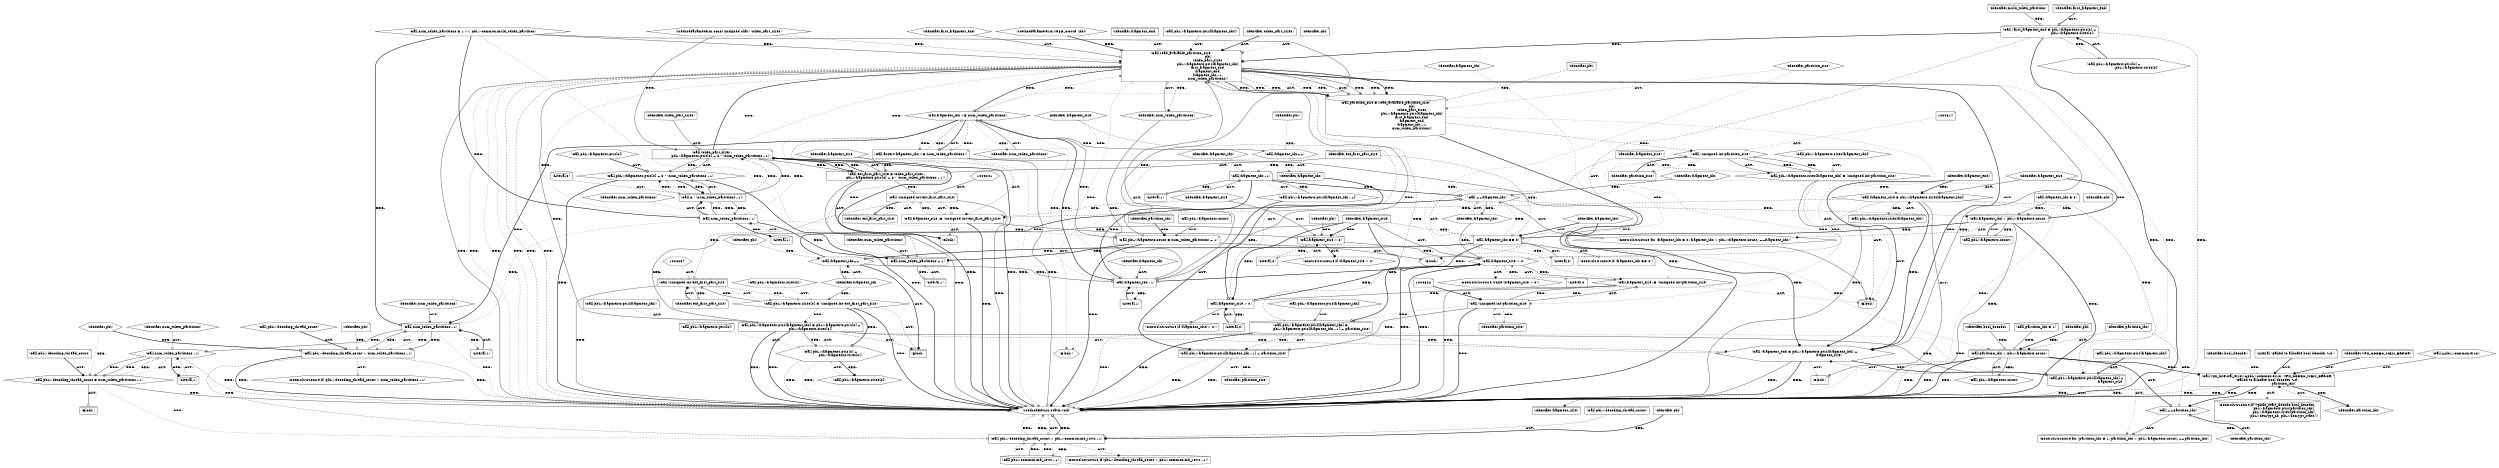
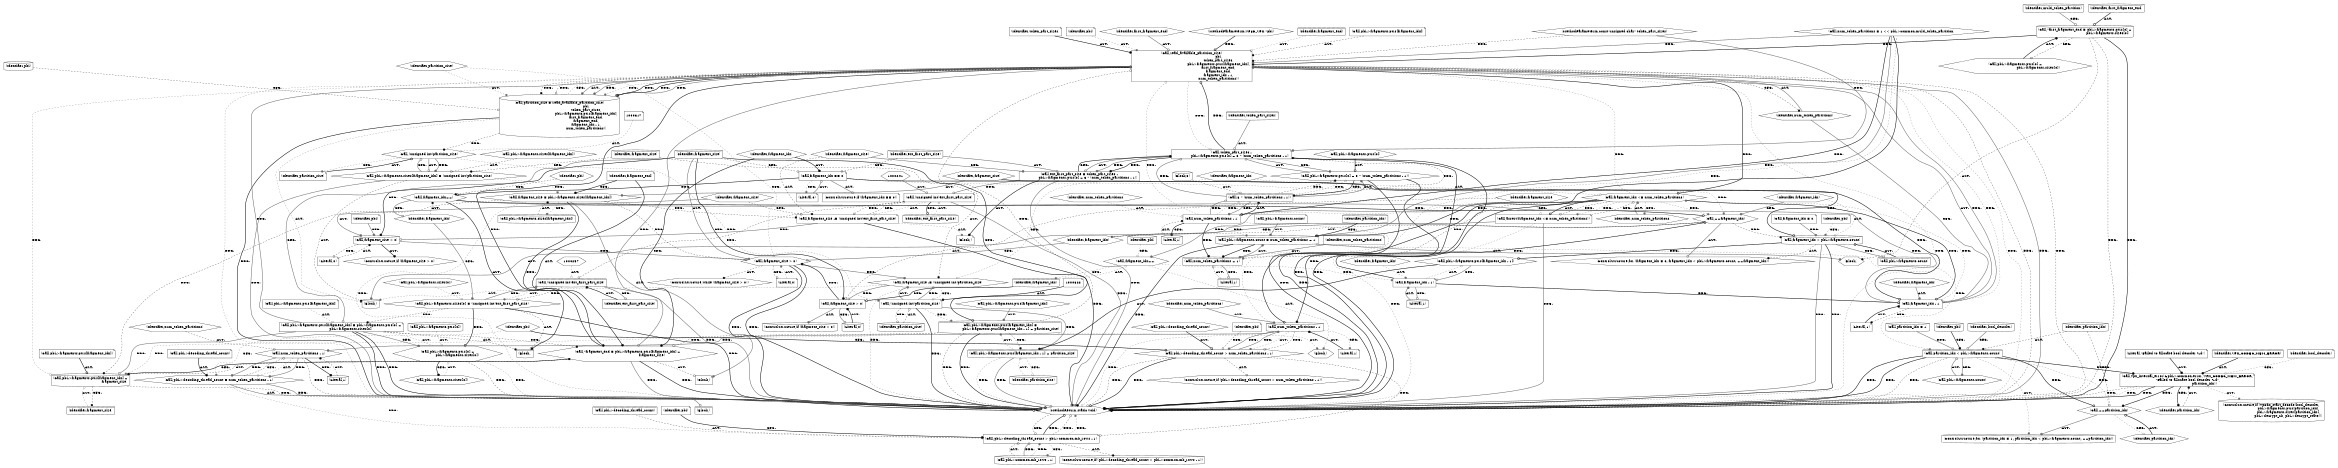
node "(MethodParameterIn,VP8D_COMP *pbi)": label "(MethodParameterIn,VP8D_COMP *pbi)" -> "(MethodParameterIn,VP8D_VPX *pbi)"
edge "(Call,fragment_idx <= num_token_partitions)" -> "(Call,pbi->fragments.count = num_token_partitions + 1)": color gray40 -> black
node "(Literal,3)": label "(Literal,3)" -> "(Block,3)"
edge "(Call,fragment_idx <= num_token_partitions)" -> "(Call,++fragment_idx)": added, label "DDG:"
edge "(Call,fragment_idx < pbi->fragments.count)" -> "(Call,fragment_idx == 0)": now "(Call,fragment_idx < pbi->fragments.count)" -> "(Call,pbi->fragments.ptrs[fragment_idx - 1])"
node "(Call,pbi->fragments.count = num_token_partitions + 1)": shape note -> cylinder
edge "(Call,num_token_partitions + 1)" -> "(Call,pbi->fragments.count = num_token_partitions + 1)": added, label "AST:"
node "(Call,pbi->decoding_thread_count > num_token_partitions - 1)": shape note -> hexagon
node "(Call,&pbi->common.error)": removed
edge "(Call,++partition_idx)" -> "(Call,partition_idx < pbi->fragments.count)": added, label "DDG:"
edge "(Call,partition_idx < pbi->fragments.count)" -> "(Call,++partition_idx)": label "AST: " -> "DDG: "
edge "(Call,fragment_size -= (unsigned int)partition_size)" -> "(MethodReturn,static void)": style bold -> dashed
edge "(MethodReturn,static void)" -> "(Call,pbi->decoding_thread_count > pbi->common.mb_rows - 1)": label "AST: " -> "CFG: "
